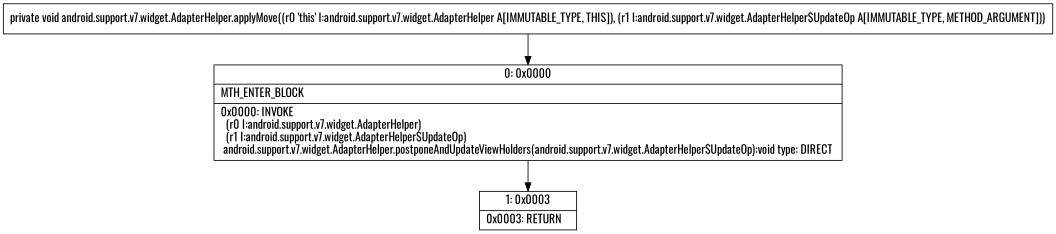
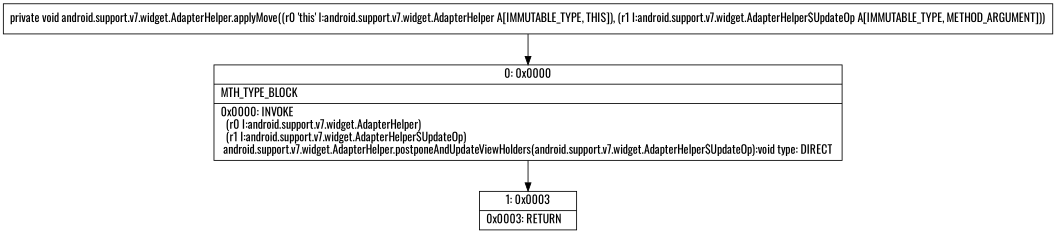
node "0: 0x0000": text "MTH_ENTER_BLOCK" -> "MTH_TYPE_BLOCK"
